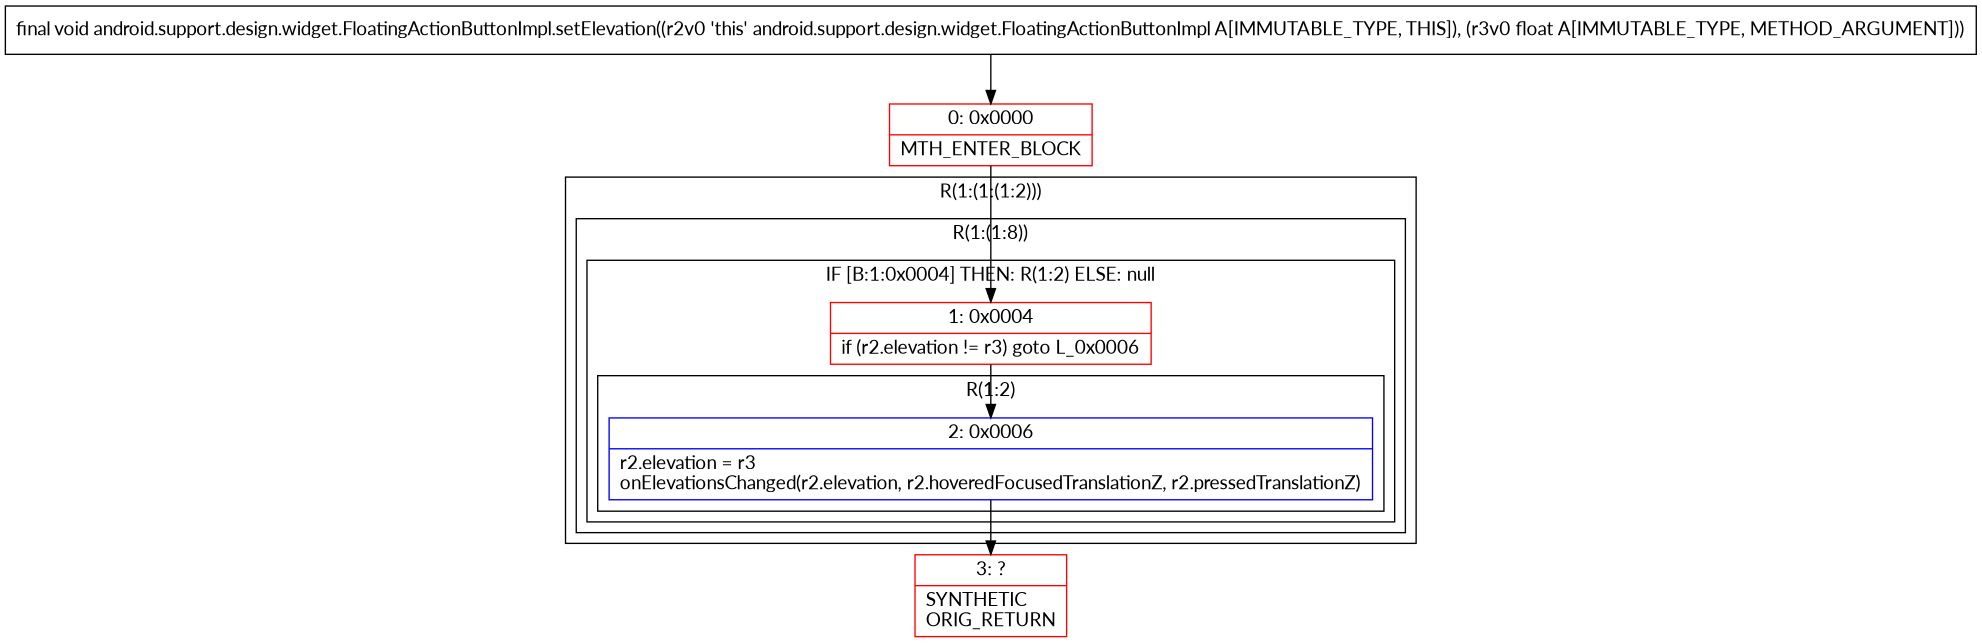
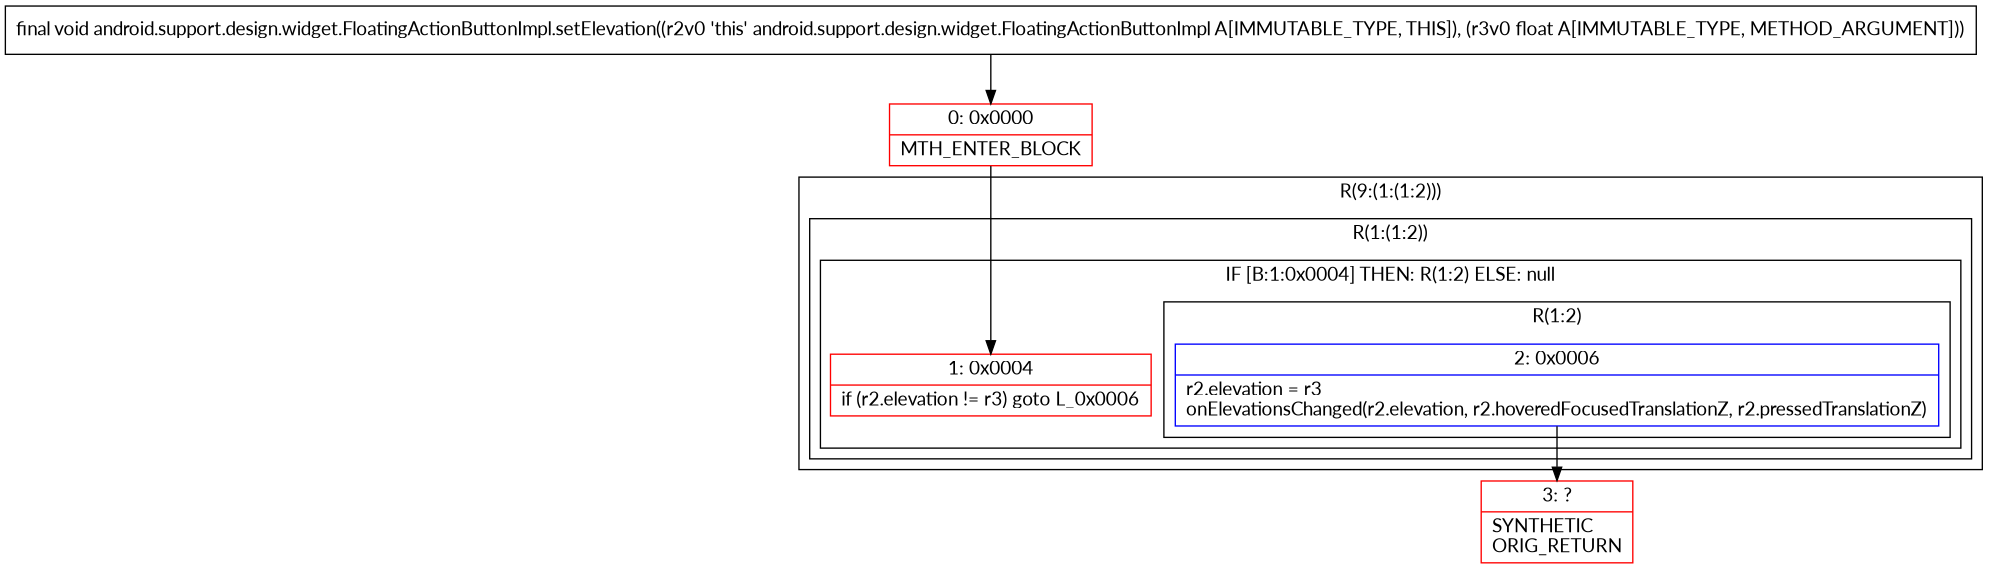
cluster "R(1:(1:(1:2)))": label "R(1:(1:(1:2)))" -> "R(9:(1:(1:2)))"
cluster "R(1:(1:8))": label "R(1:(1:8))" -> "R(1:(1:2))"
edge "1: 0x0004" -> "2: 0x0006": removed
